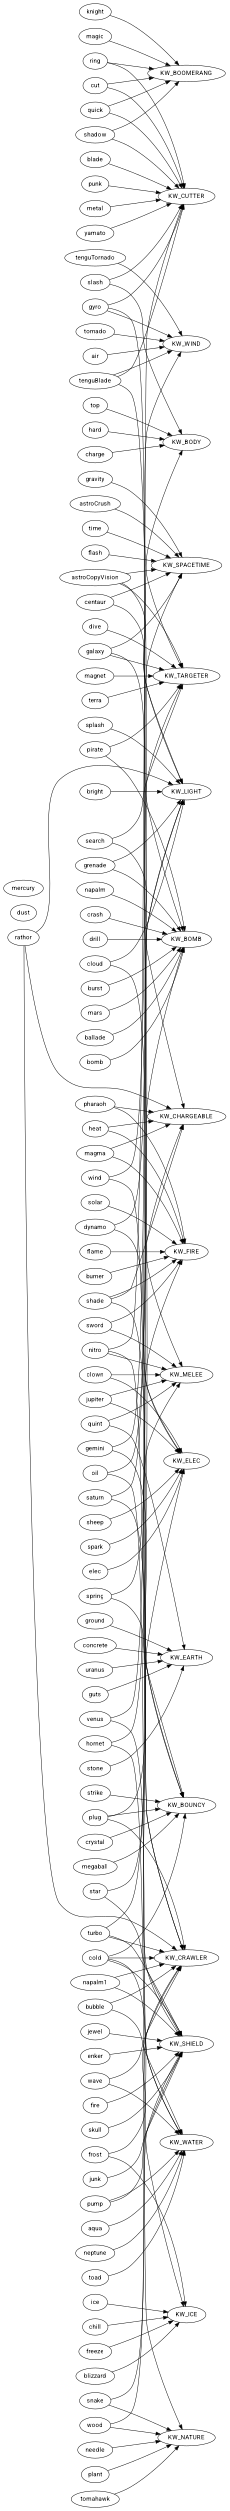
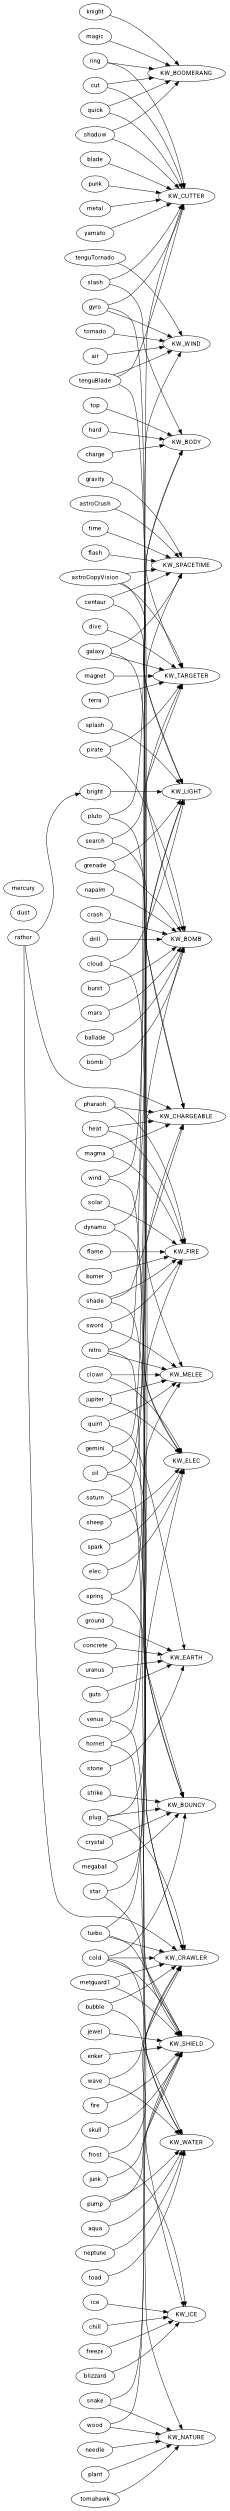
edge "rathor" -> "KW_LIGHT": now "rathor" -> "bright"
node "pluto": added
node "napalm1": label "napalm1" -> "metguard1"
